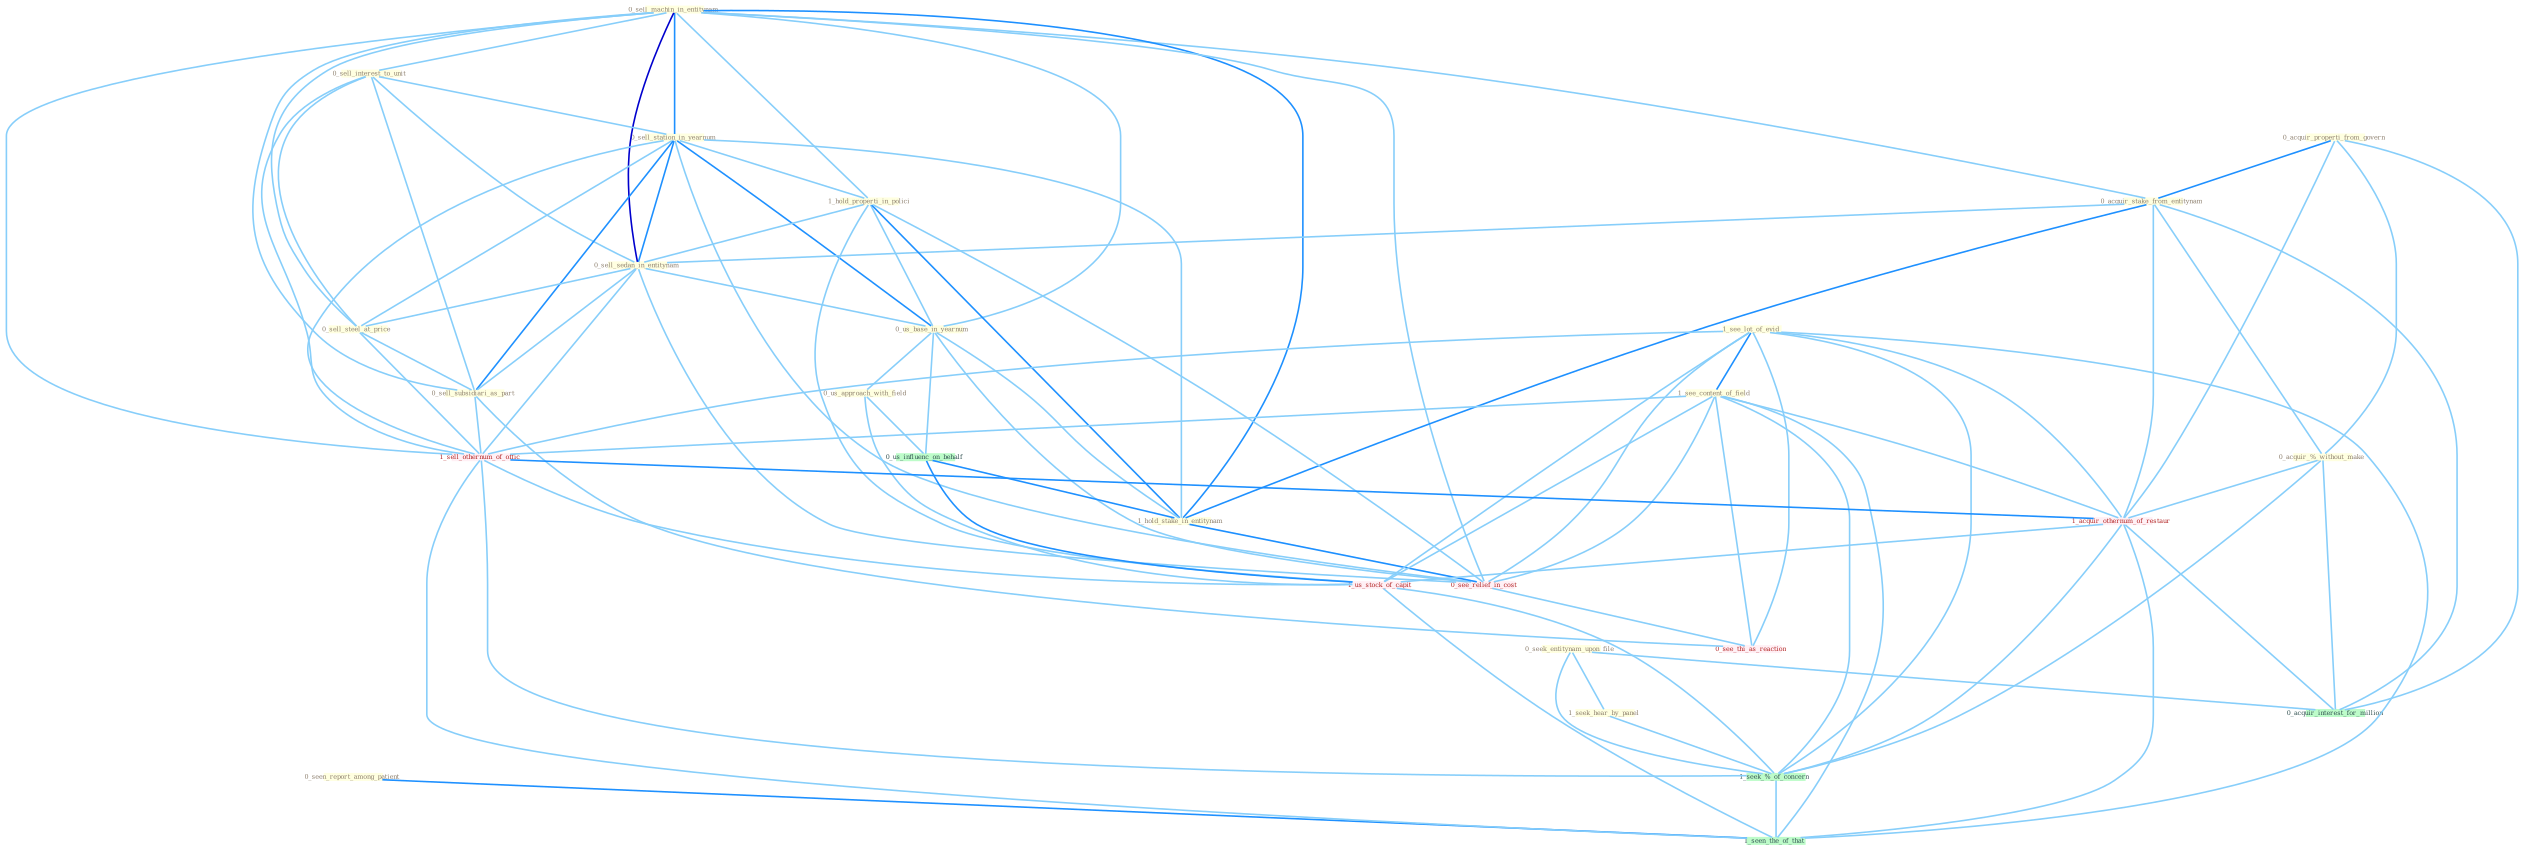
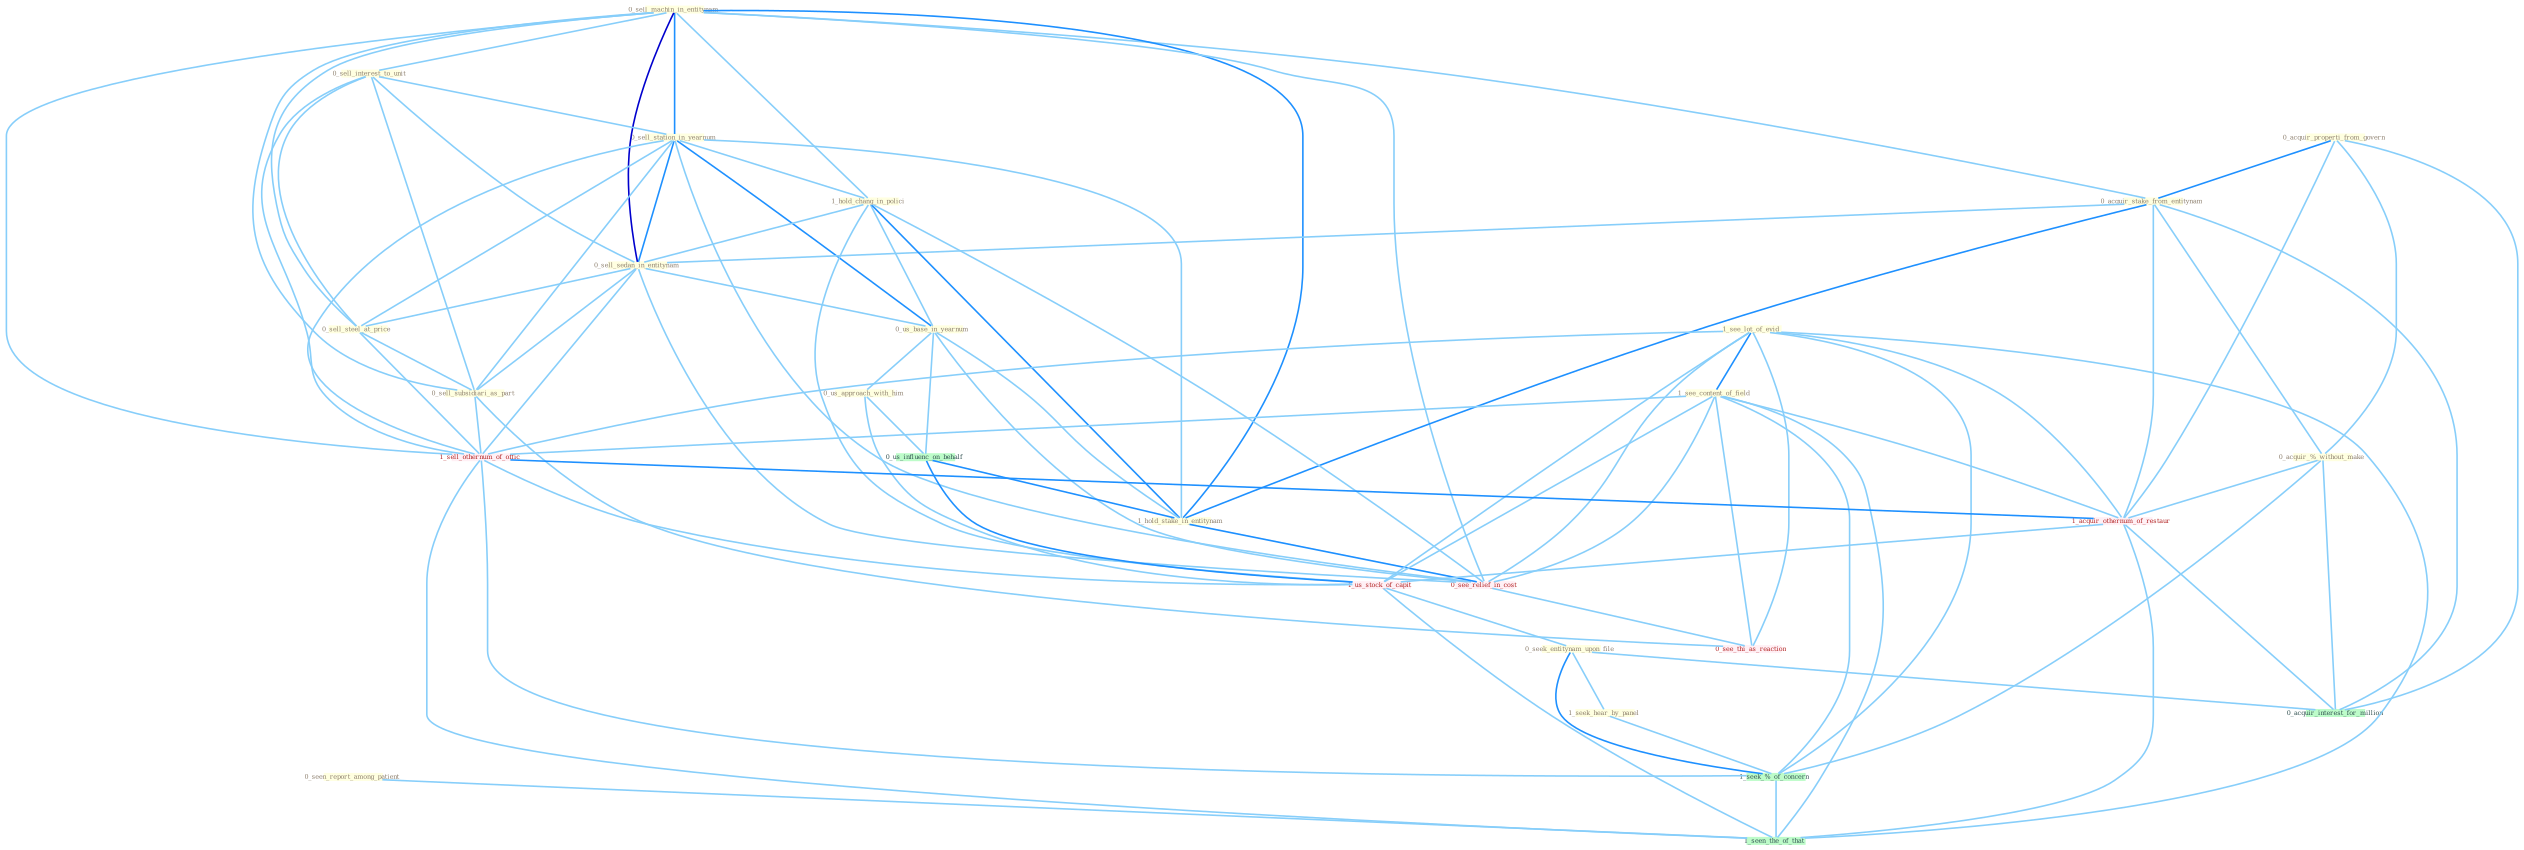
edge "0_sell_machin_in_entitynam" -- "0_us_base_in_yearnum": removed
node "1_hold_properti_in_polici": label "1_hold_properti_in_polici" -> "1_hold_chang_in_polici"
edge "0_sell_station_in_yearnum" -- "0_sell_subsidiari_as_part": color #1e90ff -> #87cefa
node "0_us_approach_with_field": label "0_us_approach_with_field" -> "0_us_approach_with_him"
edge "1_us_stock_of_capit" -- "1_seek_%_of_concern": now "1_us_stock_of_capit" -- "0_seek_entitynam_upon_file"
edge "1_acquir_othernum_of_restaur" -- "1_seek_%_of_concern": removed
edge "0_seek_entitynam_upon_file" -- "1_seek_%_of_concern": color #87cefa -> #1e90ff
edge "0_seen_report_among_patient" -- "1_seen_the_of_that": color #1e90ff -> #87cefa
